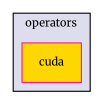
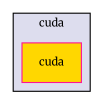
cluster "operators": label "operators" -> "cuda"
